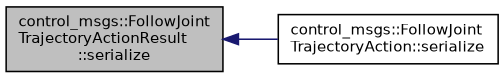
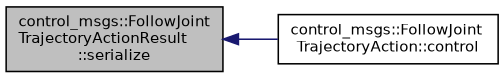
node "control_msgs::FollowJoint TrajectoryAction::serialize": label "control_msgs::FollowJoint TrajectoryAction::serialize" -> "control_msgs::FollowJoint TrajectoryAction::control"
